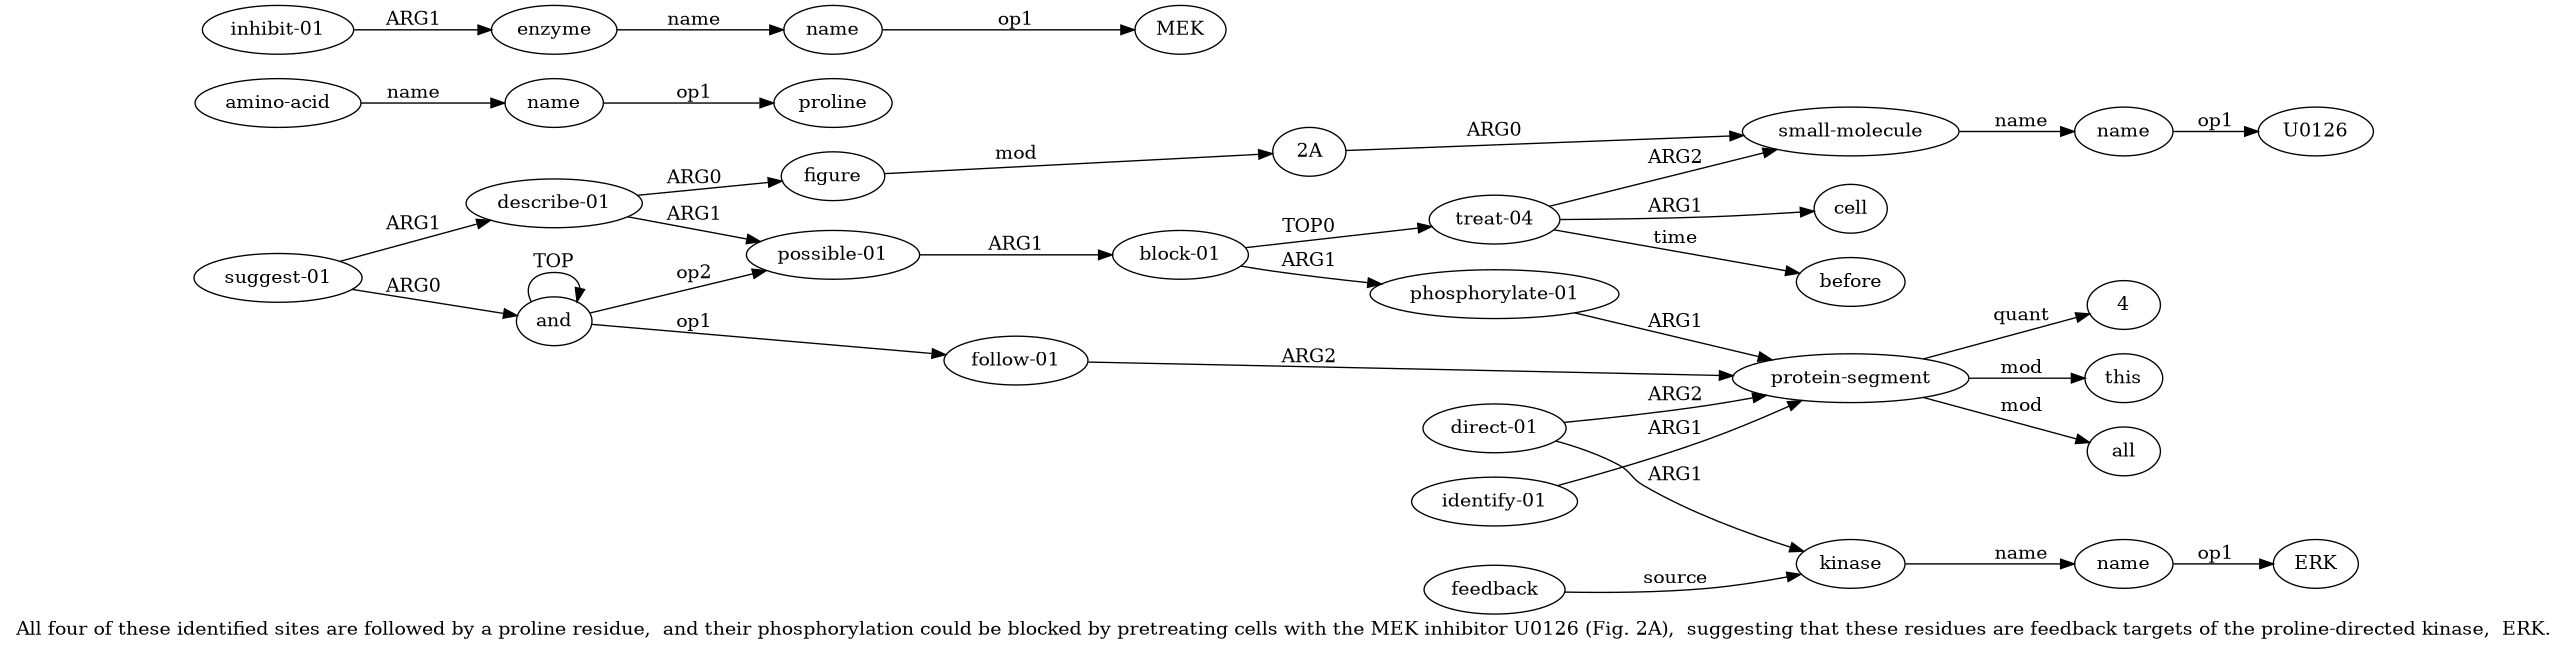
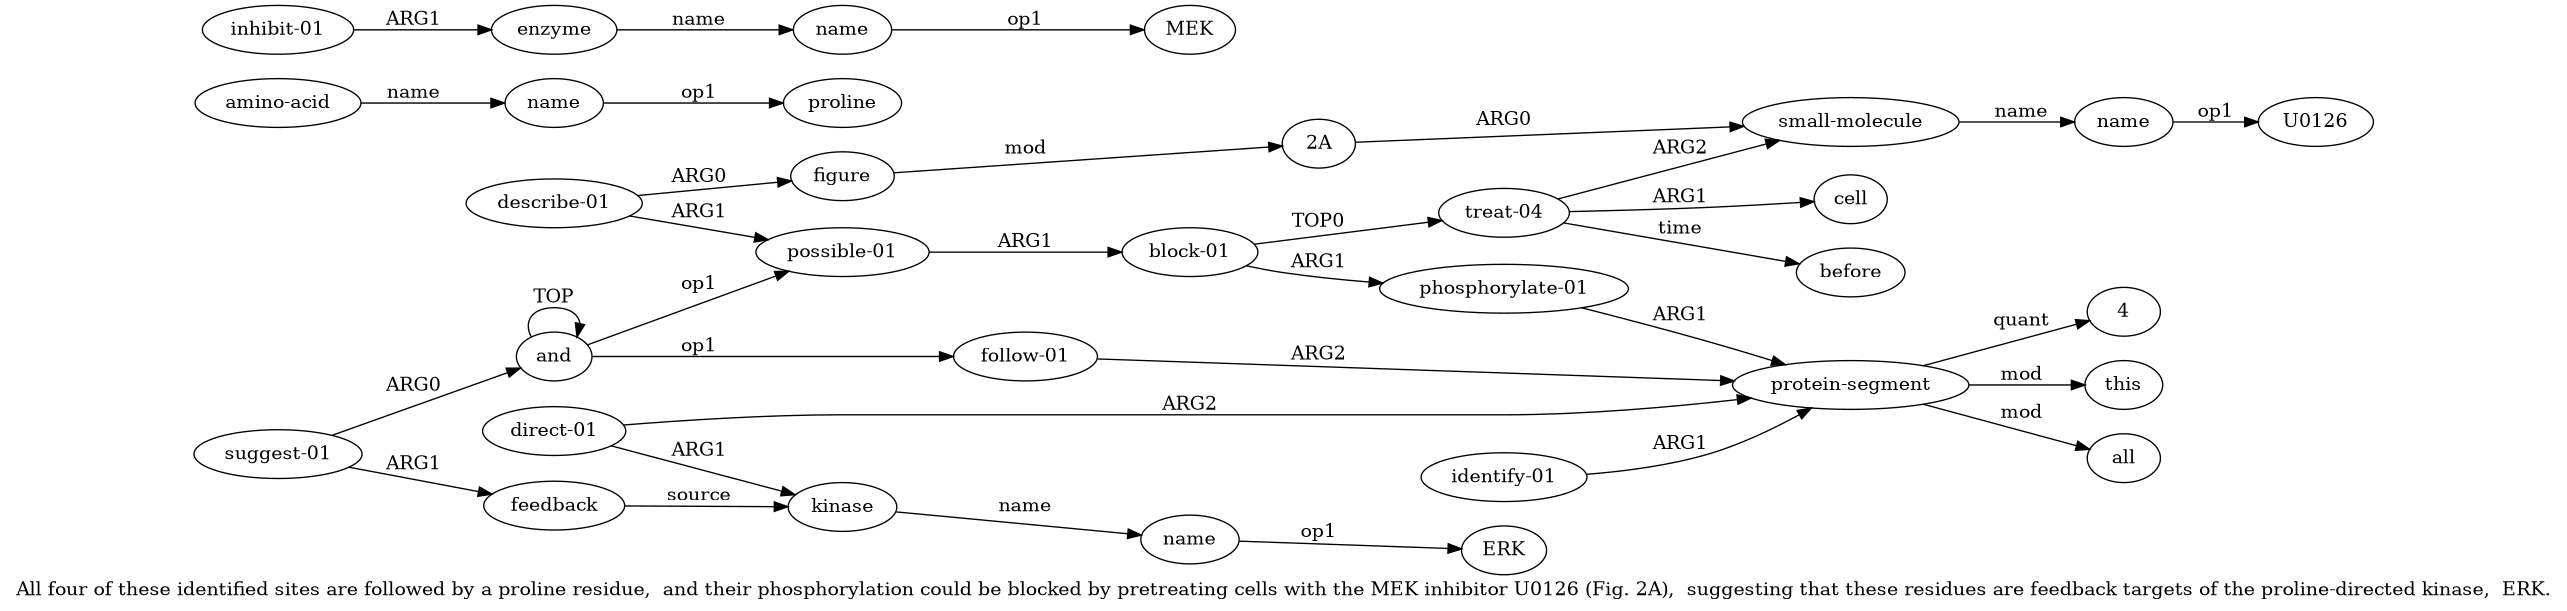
edge "suggest-01" -> "describe-01": now "suggest-01" -> "feedback"
edge "and" -> "possible-01": label "op2" -> "op1"
